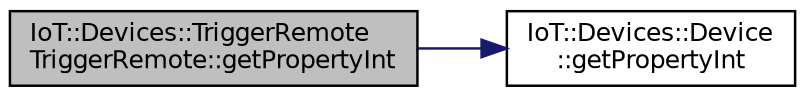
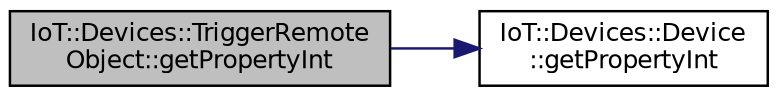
node "IoT::Devices::TriggerRemote TriggerRemote::getPropertyInt": label "IoT::Devices::TriggerRemote TriggerRemote::getPropertyInt" -> "IoT::Devices::TriggerRemote Object::getPropertyInt"
